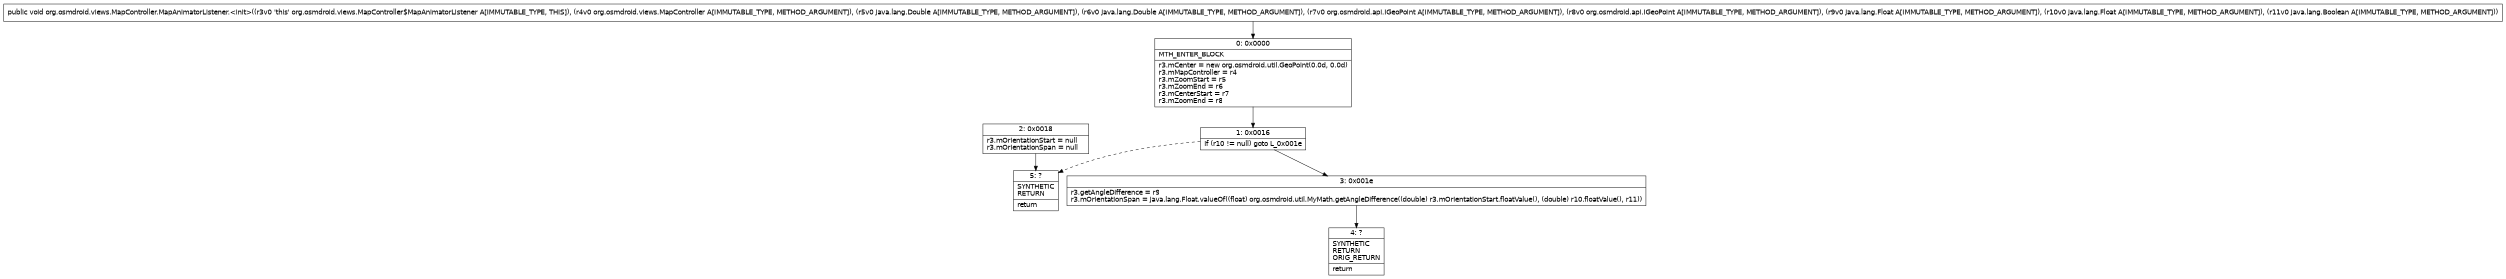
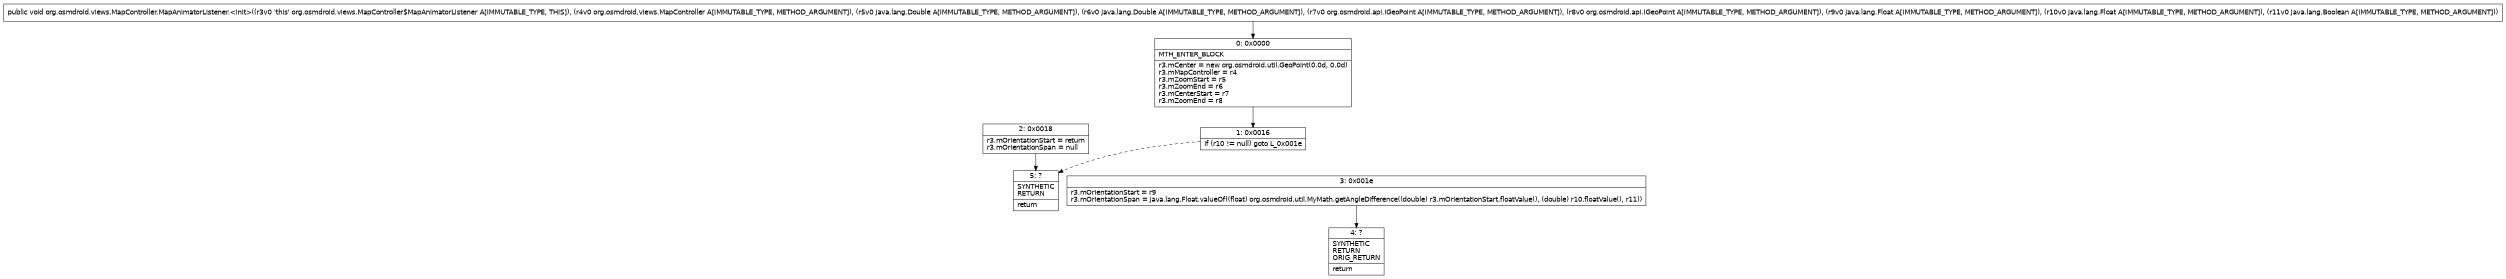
node "2: 0x0018": text "r3.mOrientationStart = null" -> "r3.mOrientationStart = return"
edge "1: 0x0016" -> "3: 0x001e": removed
node "3: 0x001e": text "r3.getAngleDifference = r9" -> "r3.mOrientationStart = r9"
